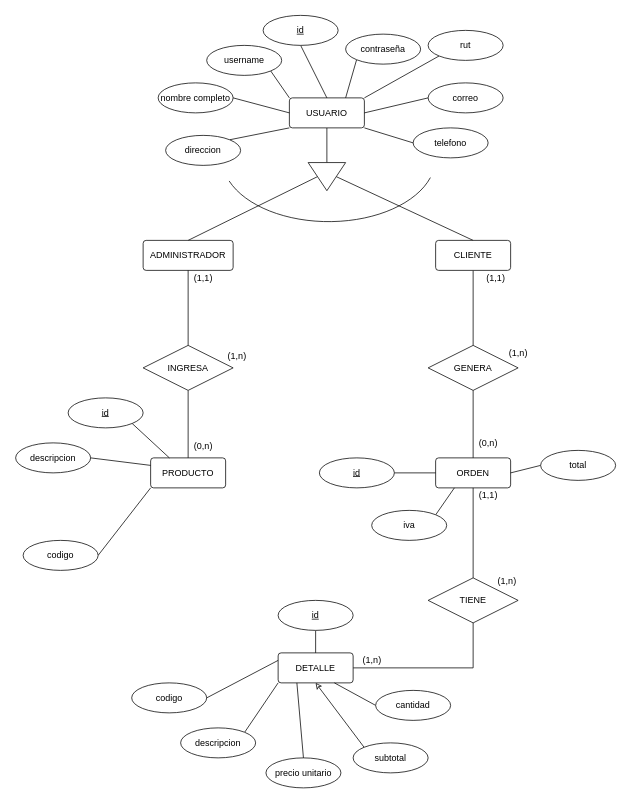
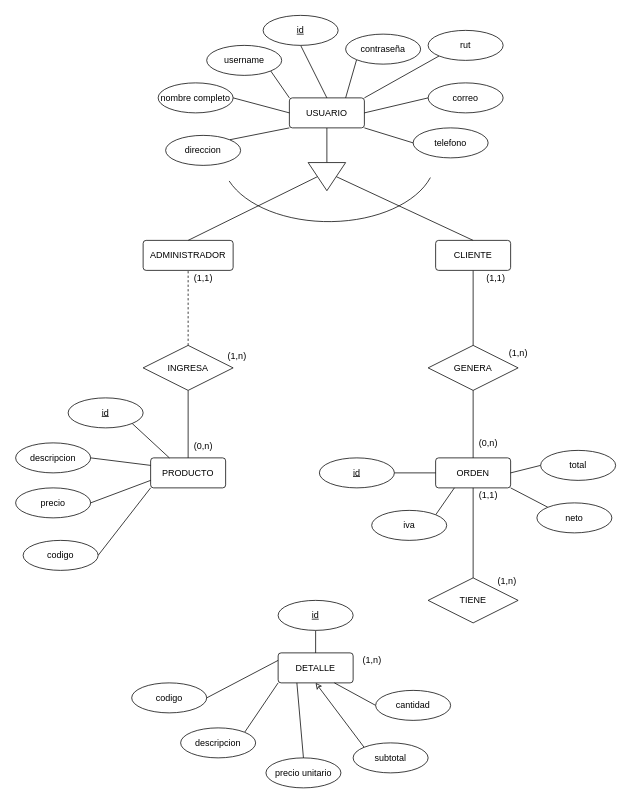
edge "ADMINISTRADOR" -- "INGRESA": style solid -> dashed
edge "PRODUCTO" -- "precio": added
edge "ORDEN" -- "neto": added
node "precio": added
node "neto": added
edge "TIENE" -- "DETALLE": removed
